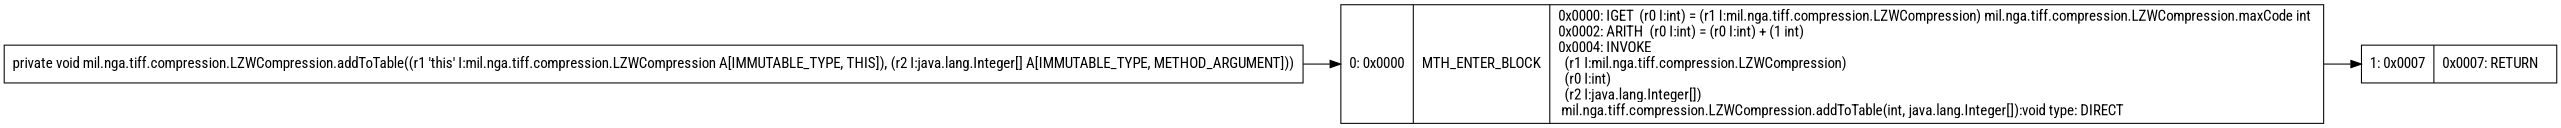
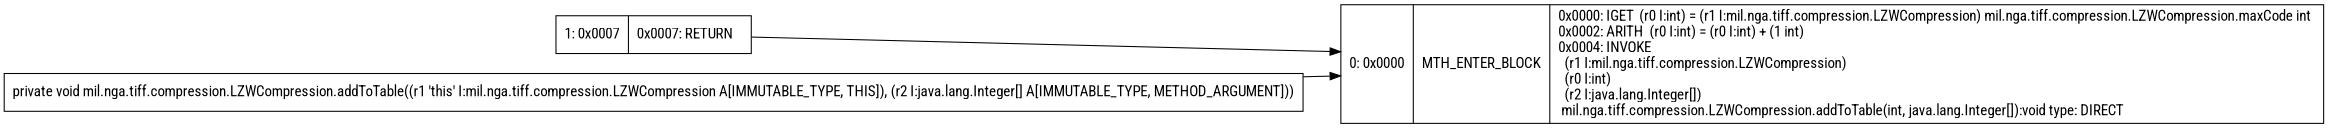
edge "0: 0x0000" -> "1: 0x0007": reversed
